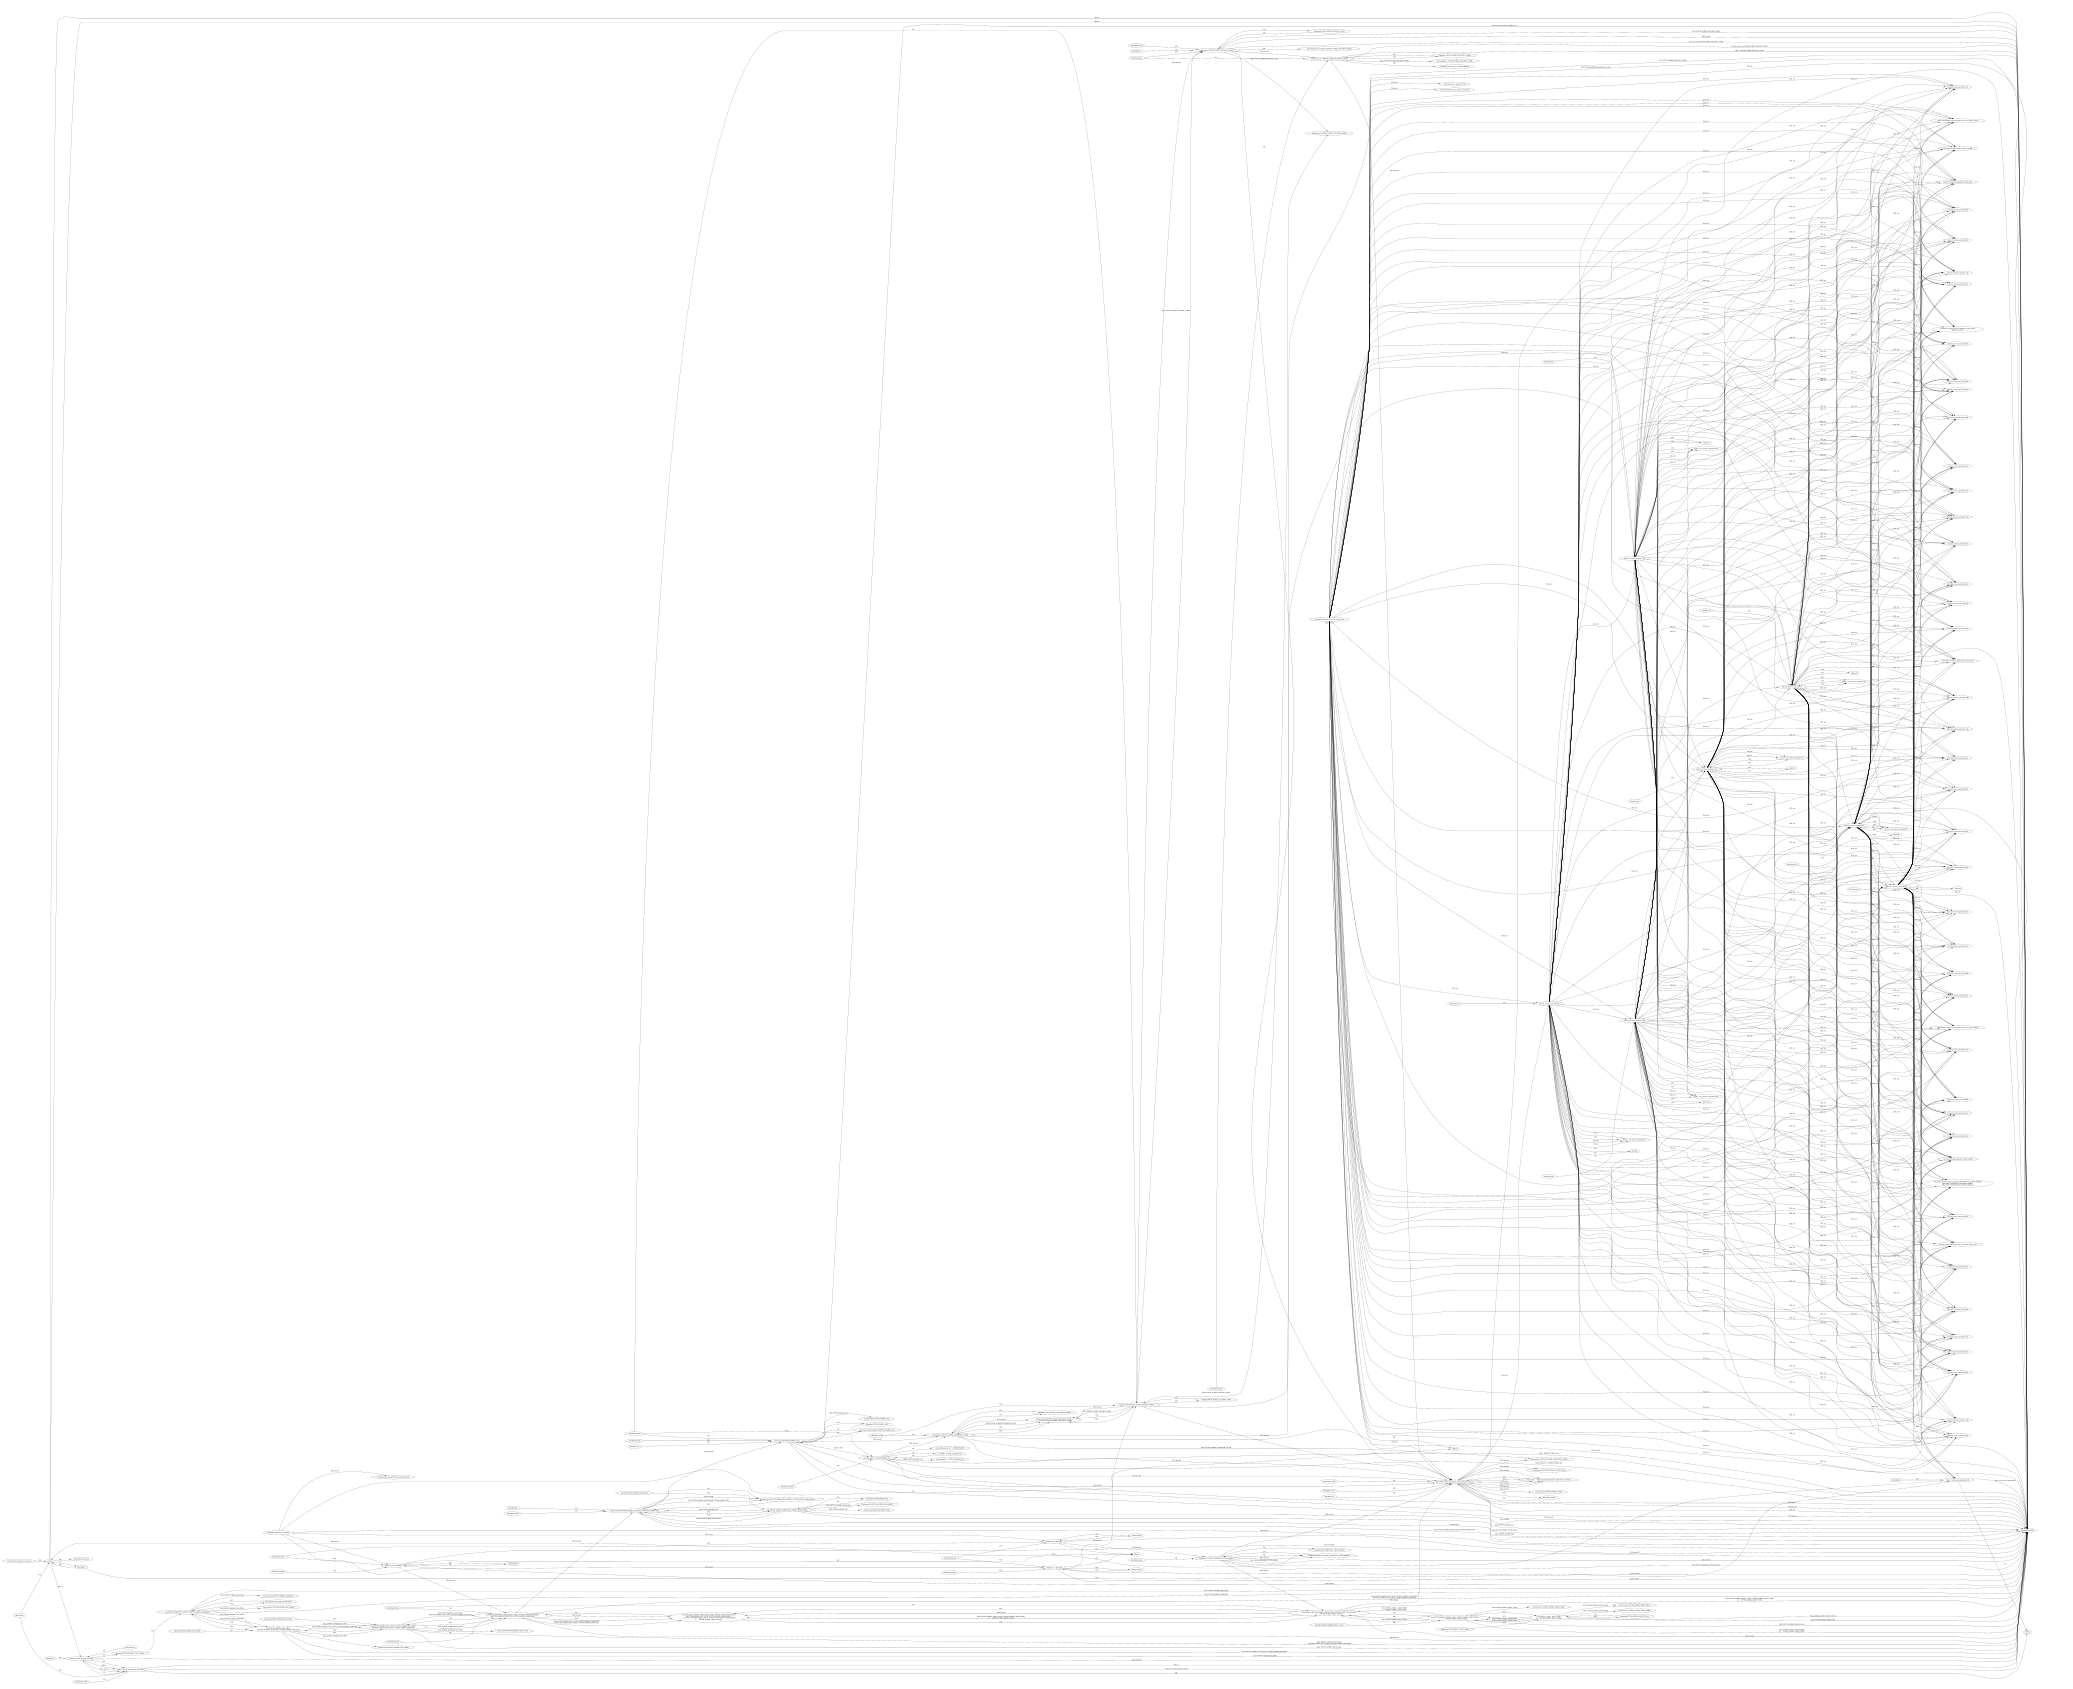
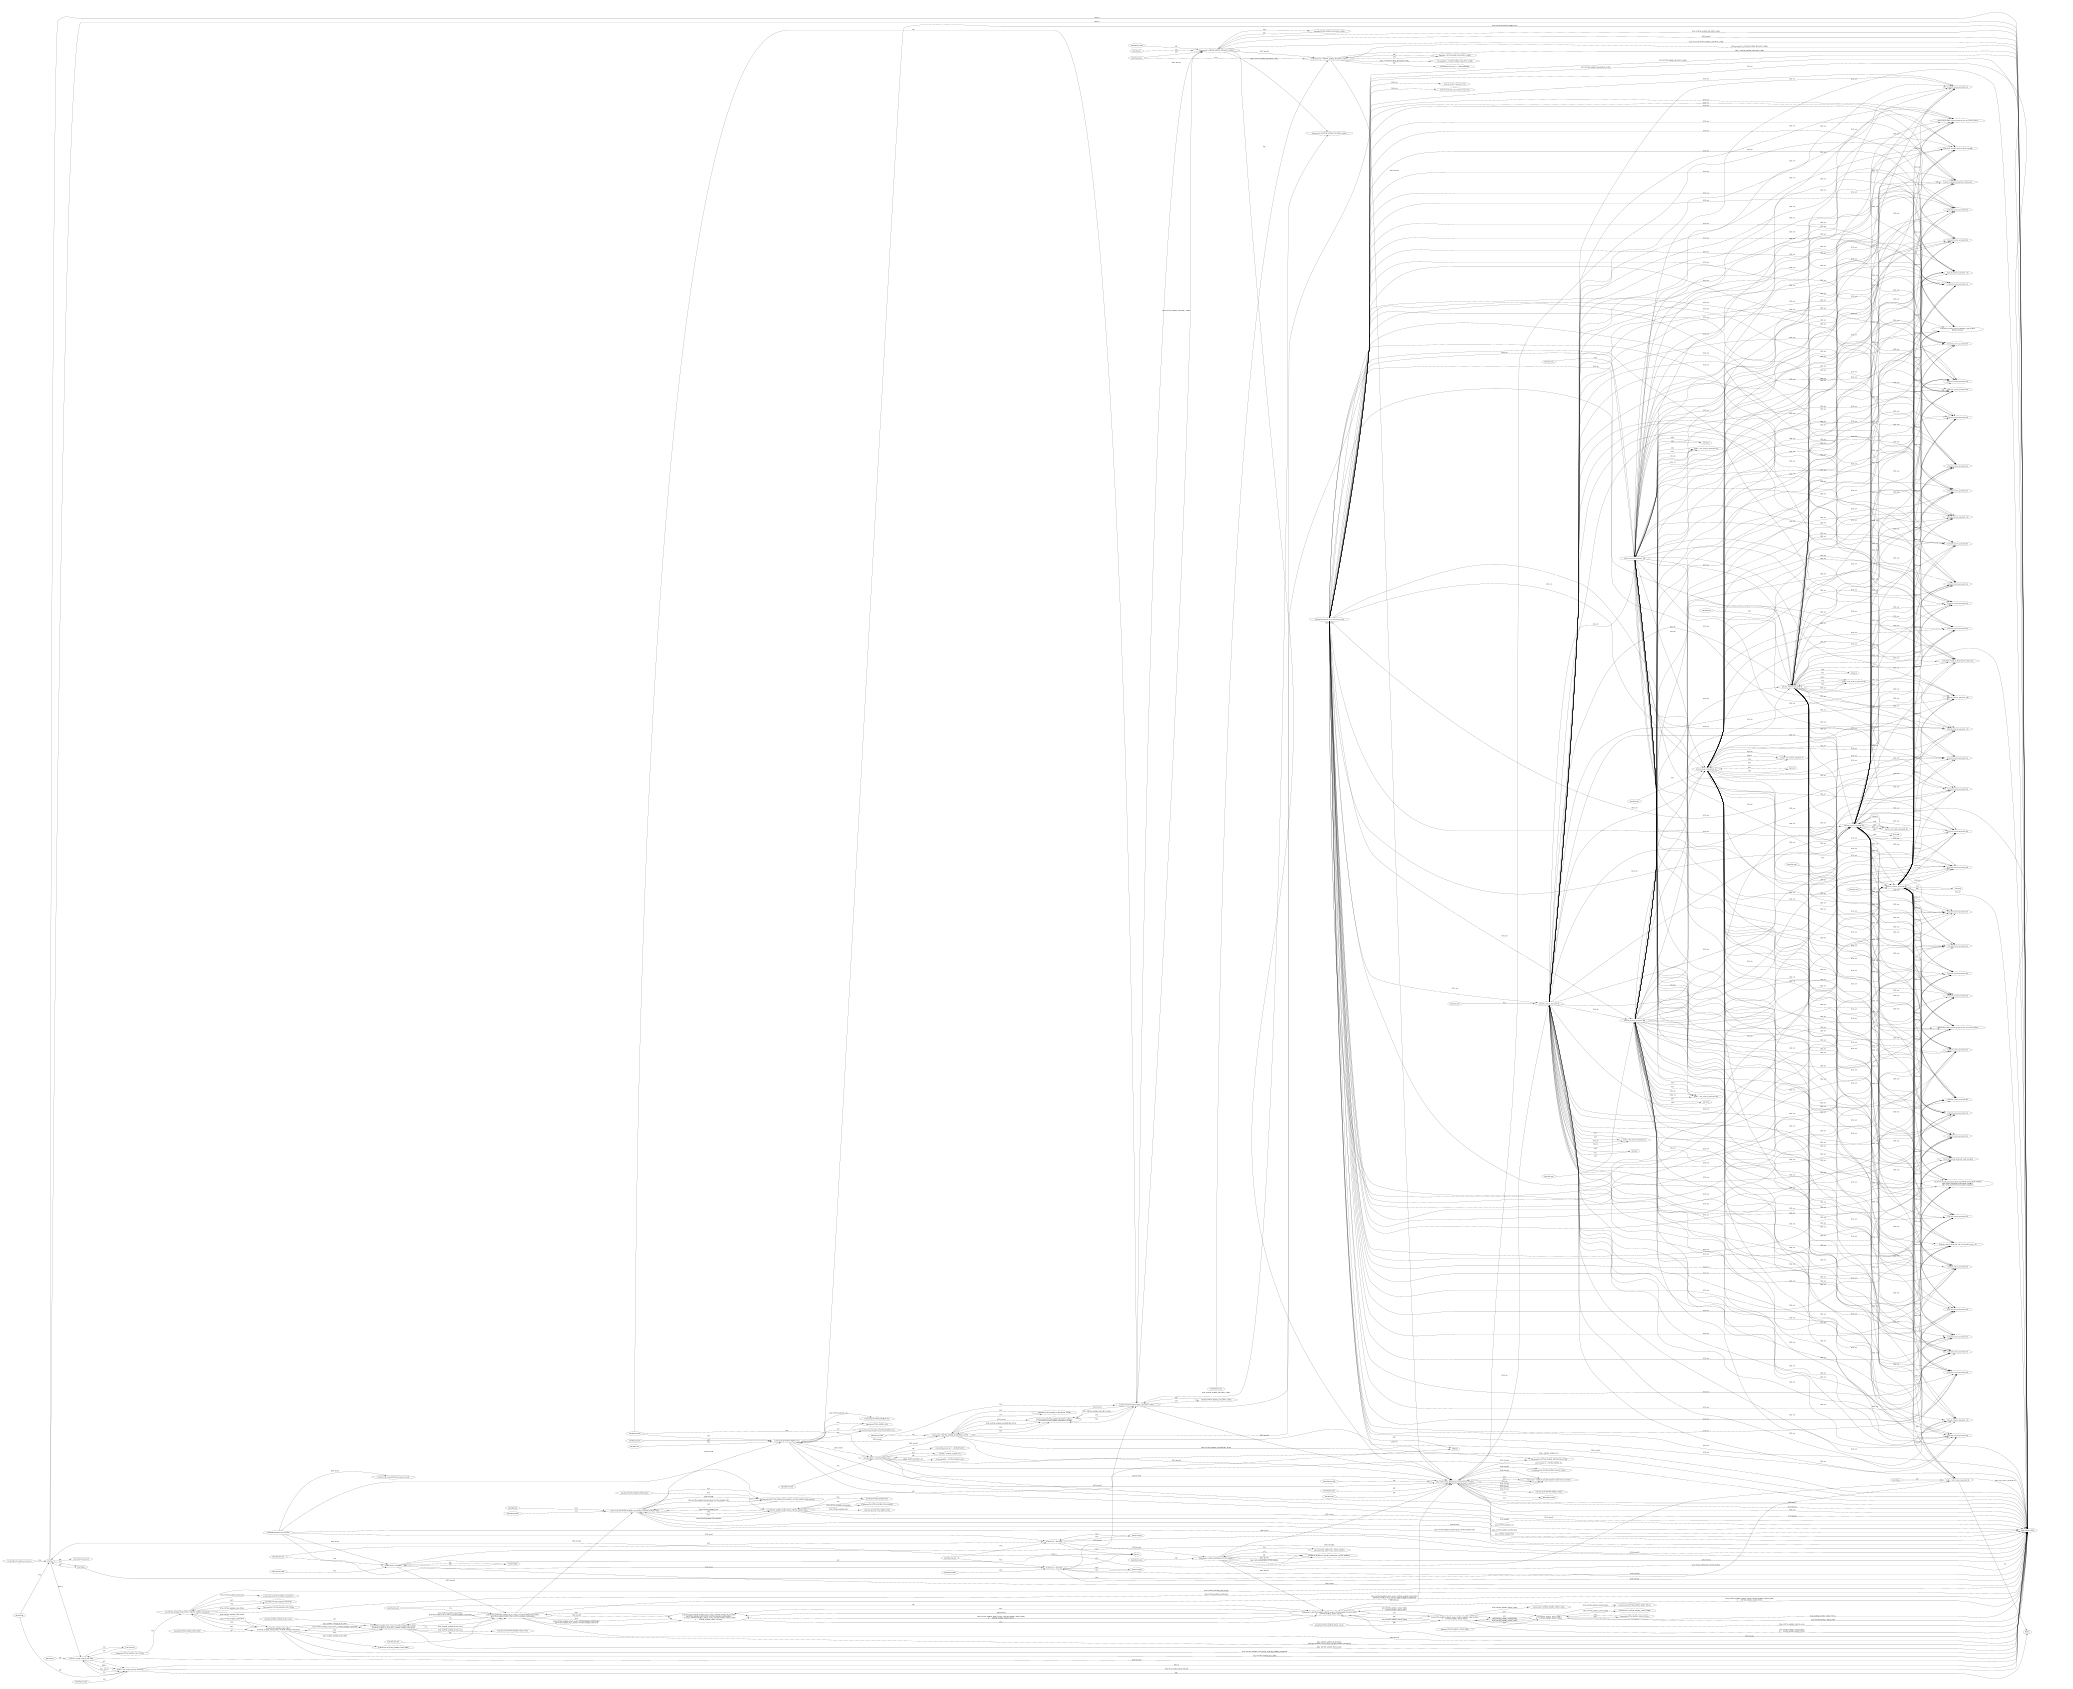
node "(ControlStructure,if (bmval2 & FATTR4_WORD2_SECURITY_LABEL))": removed
edge "(Call,xdr_encode_hyper(p, stat.size))" -> "(Identifier,FATTR4_WORD0_FILES_TOTAL)": now "(Call,xdr_encode_hyper(p, stat.size))" -> "(Call,stat.size)"
